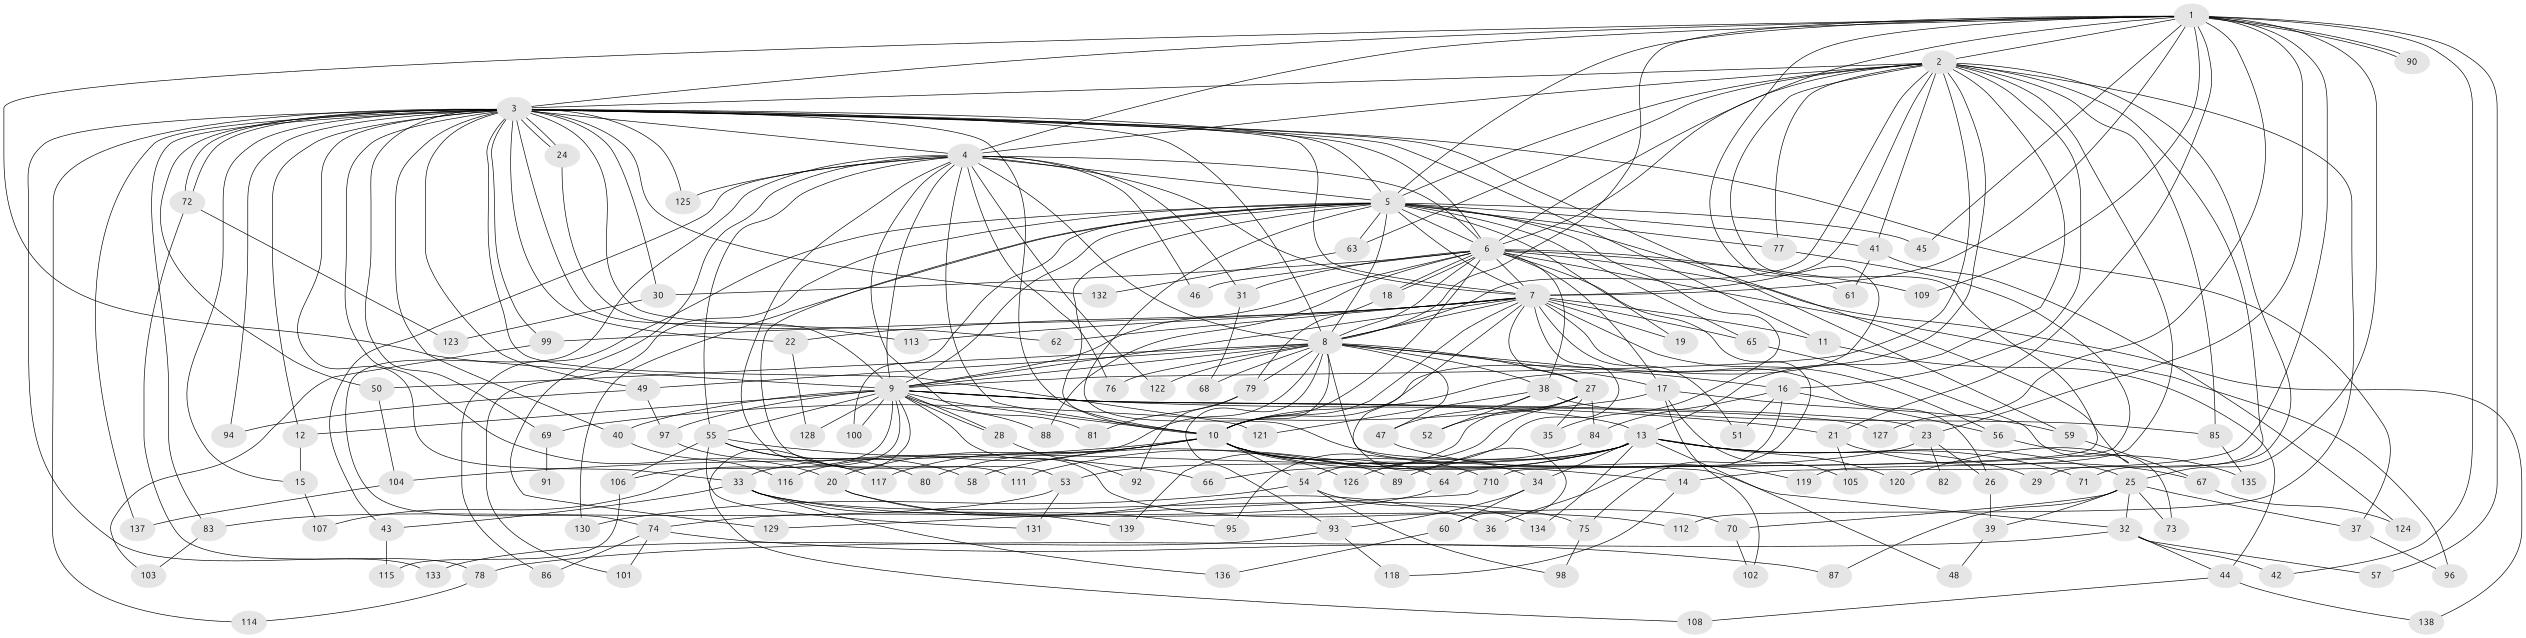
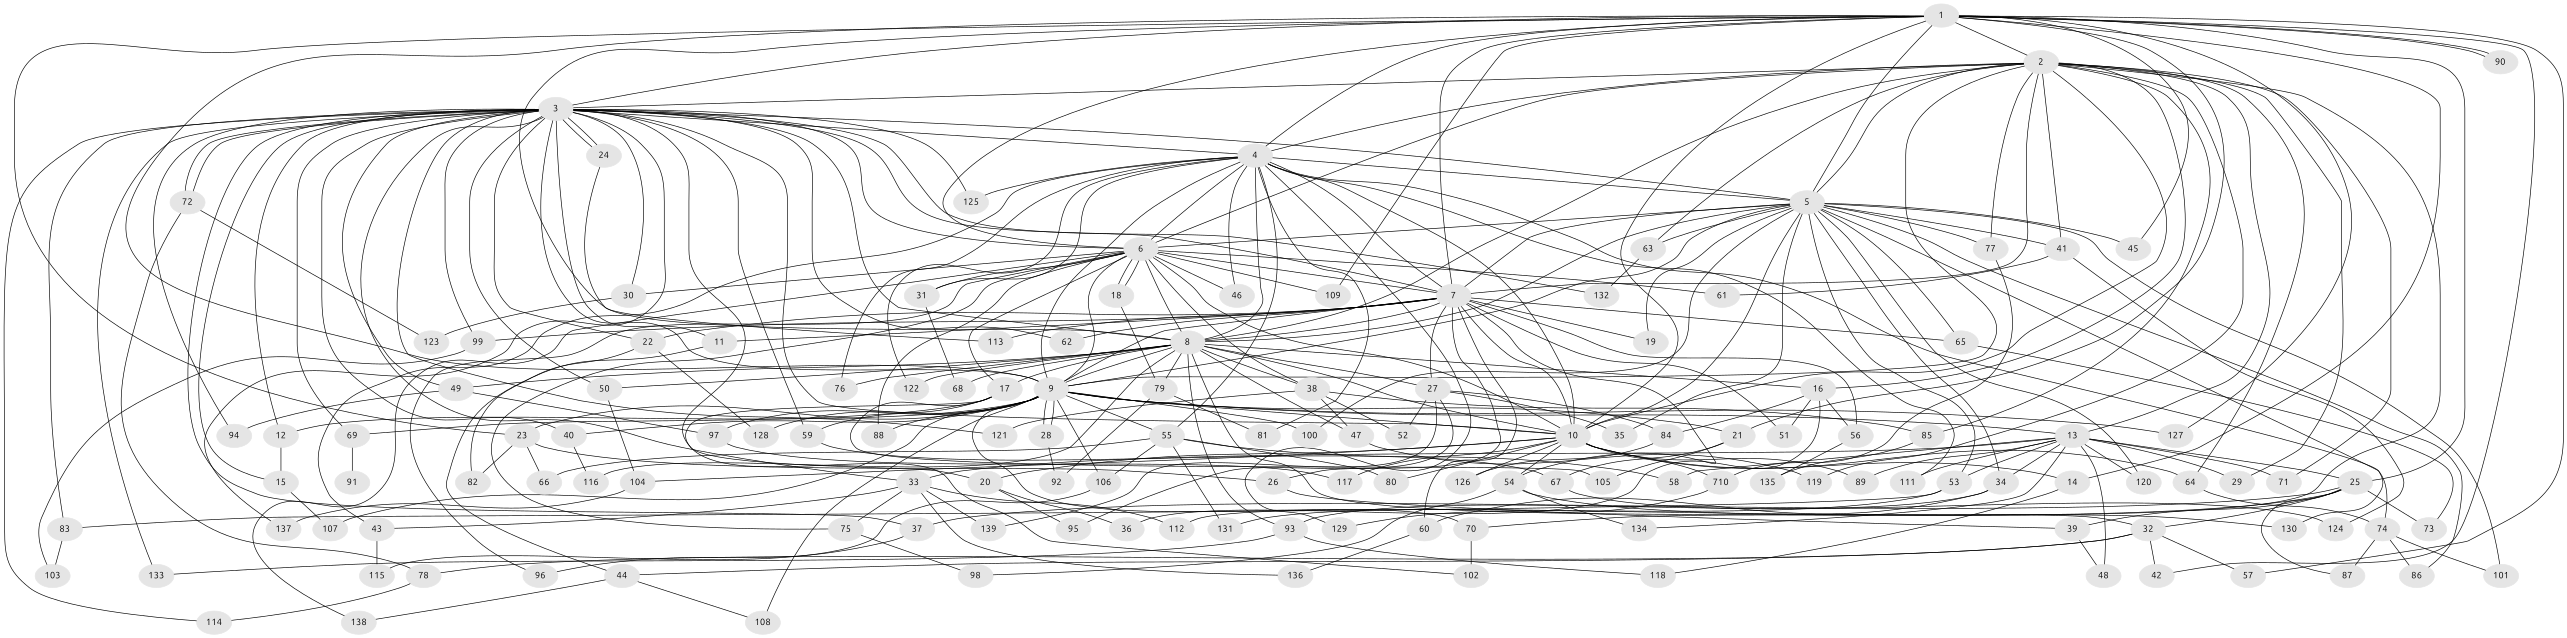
edge "22" -- "82": added
